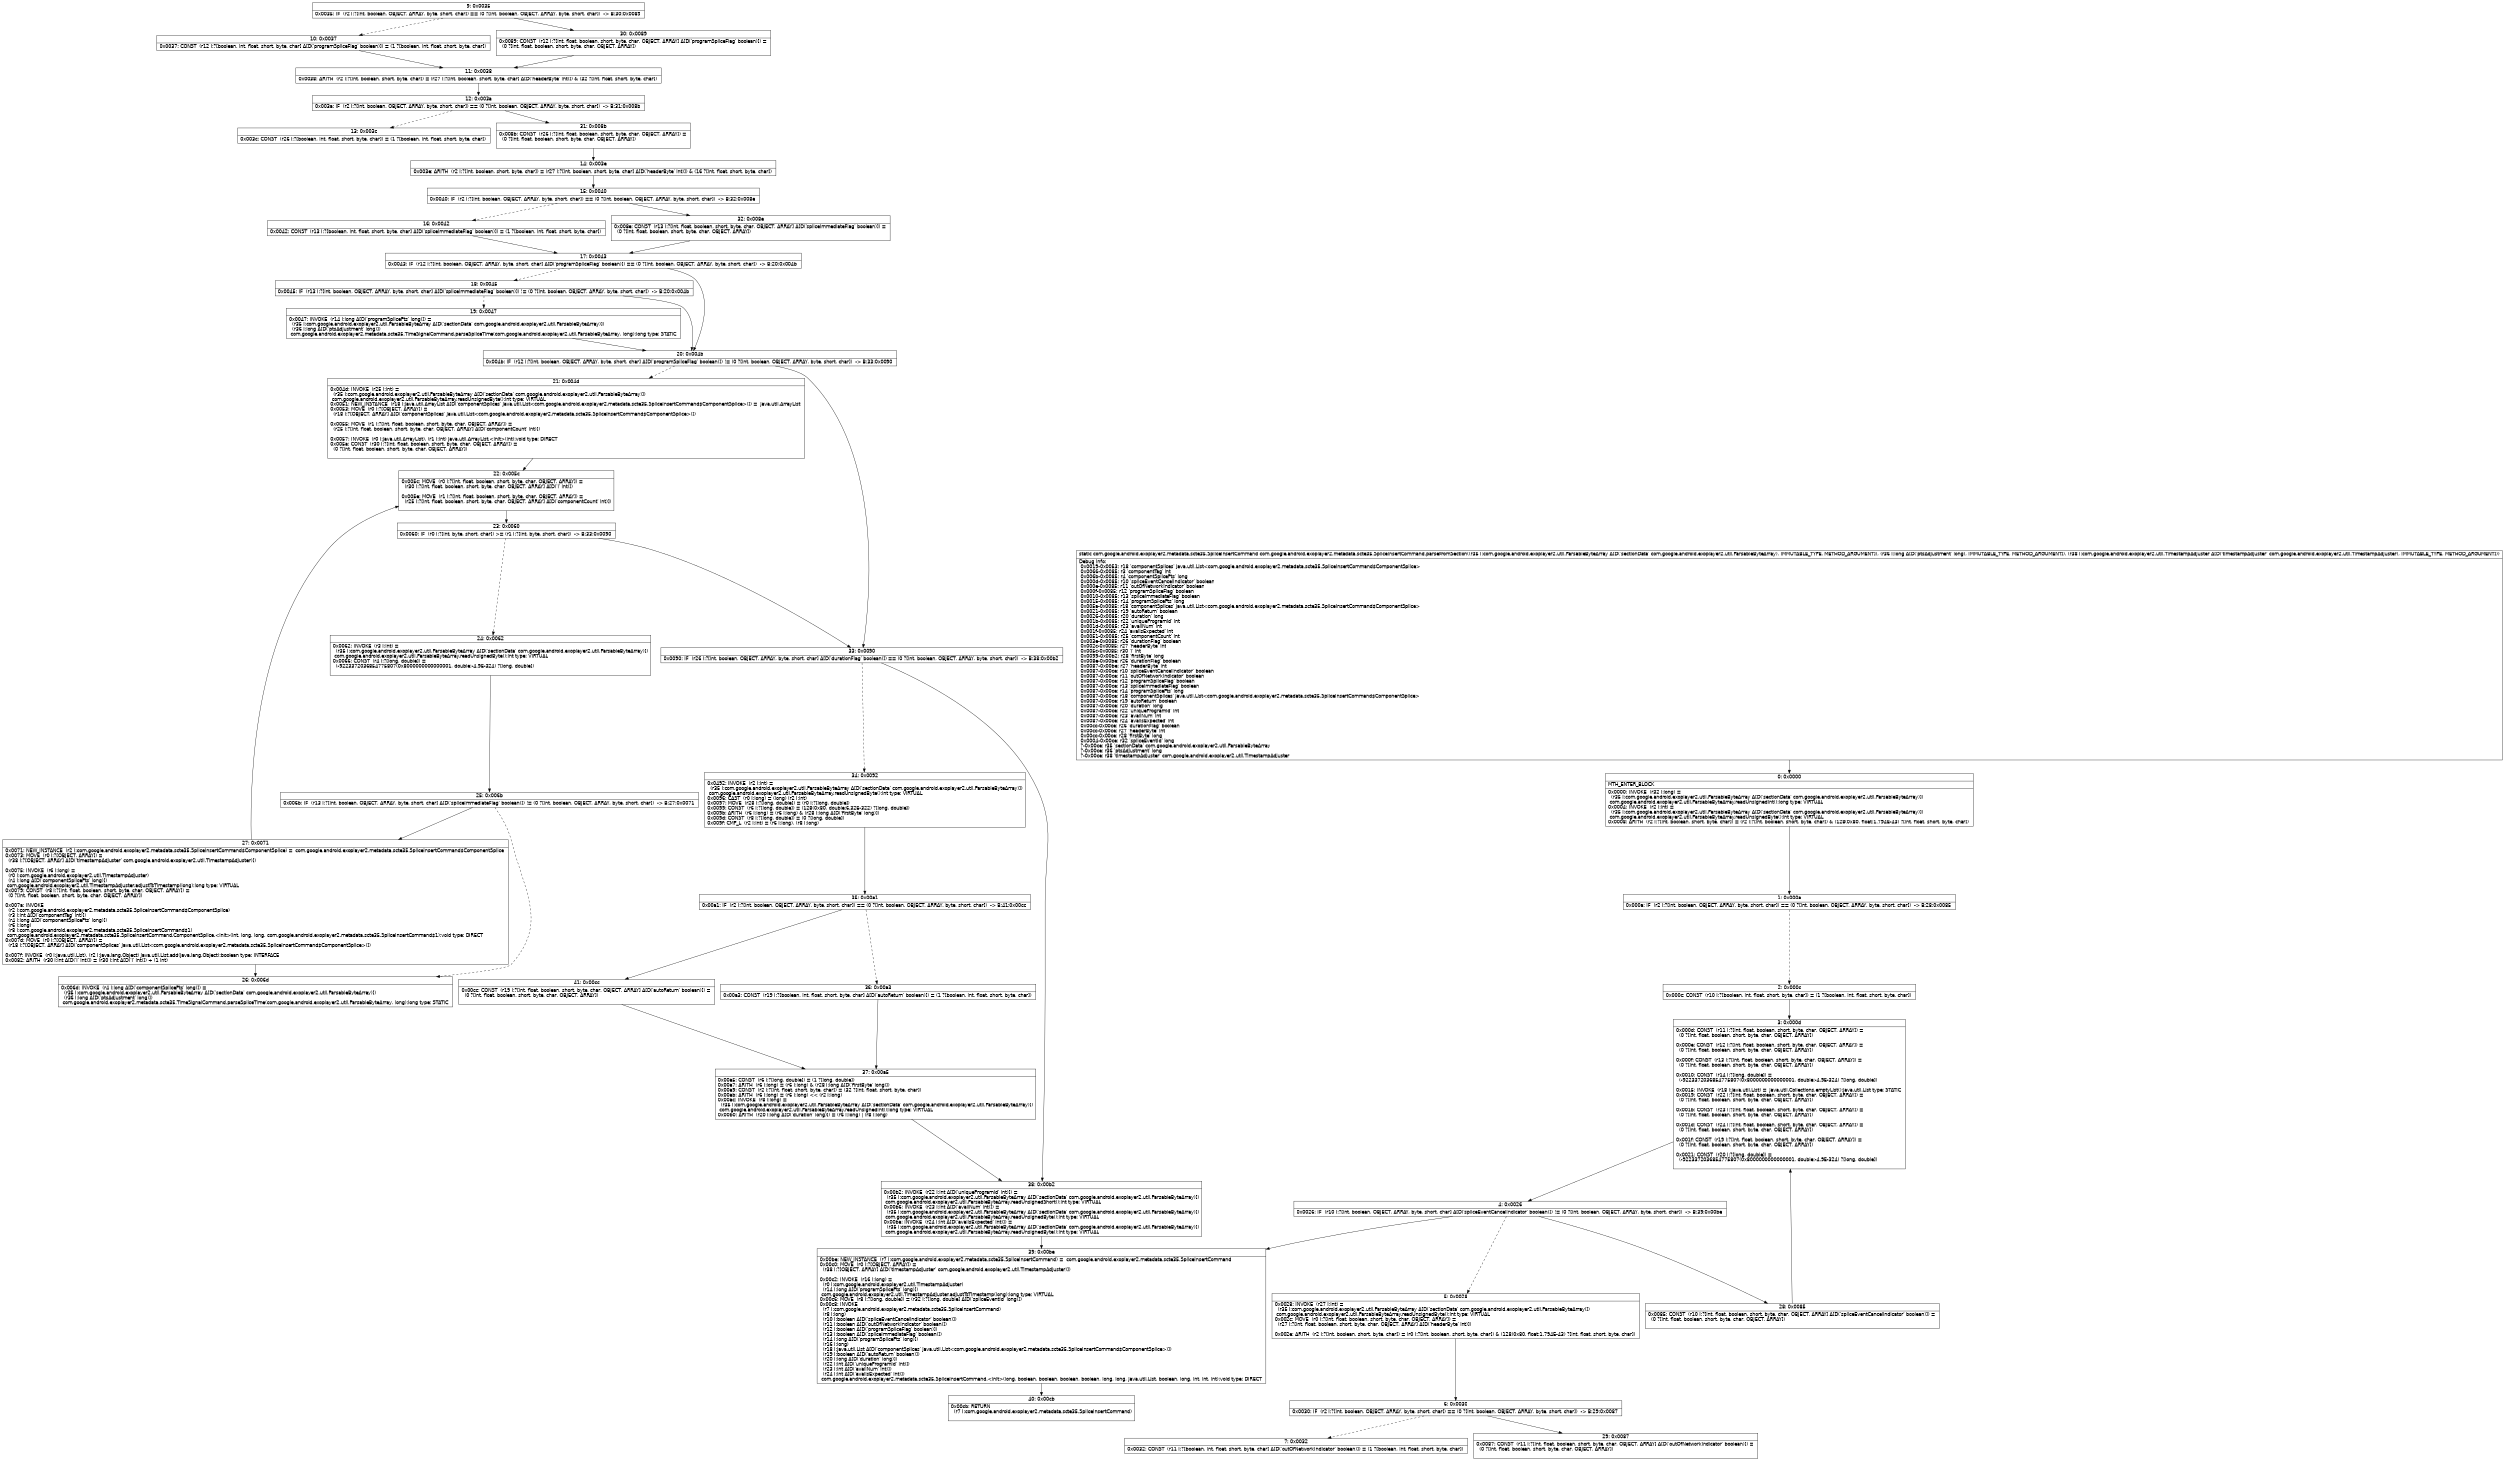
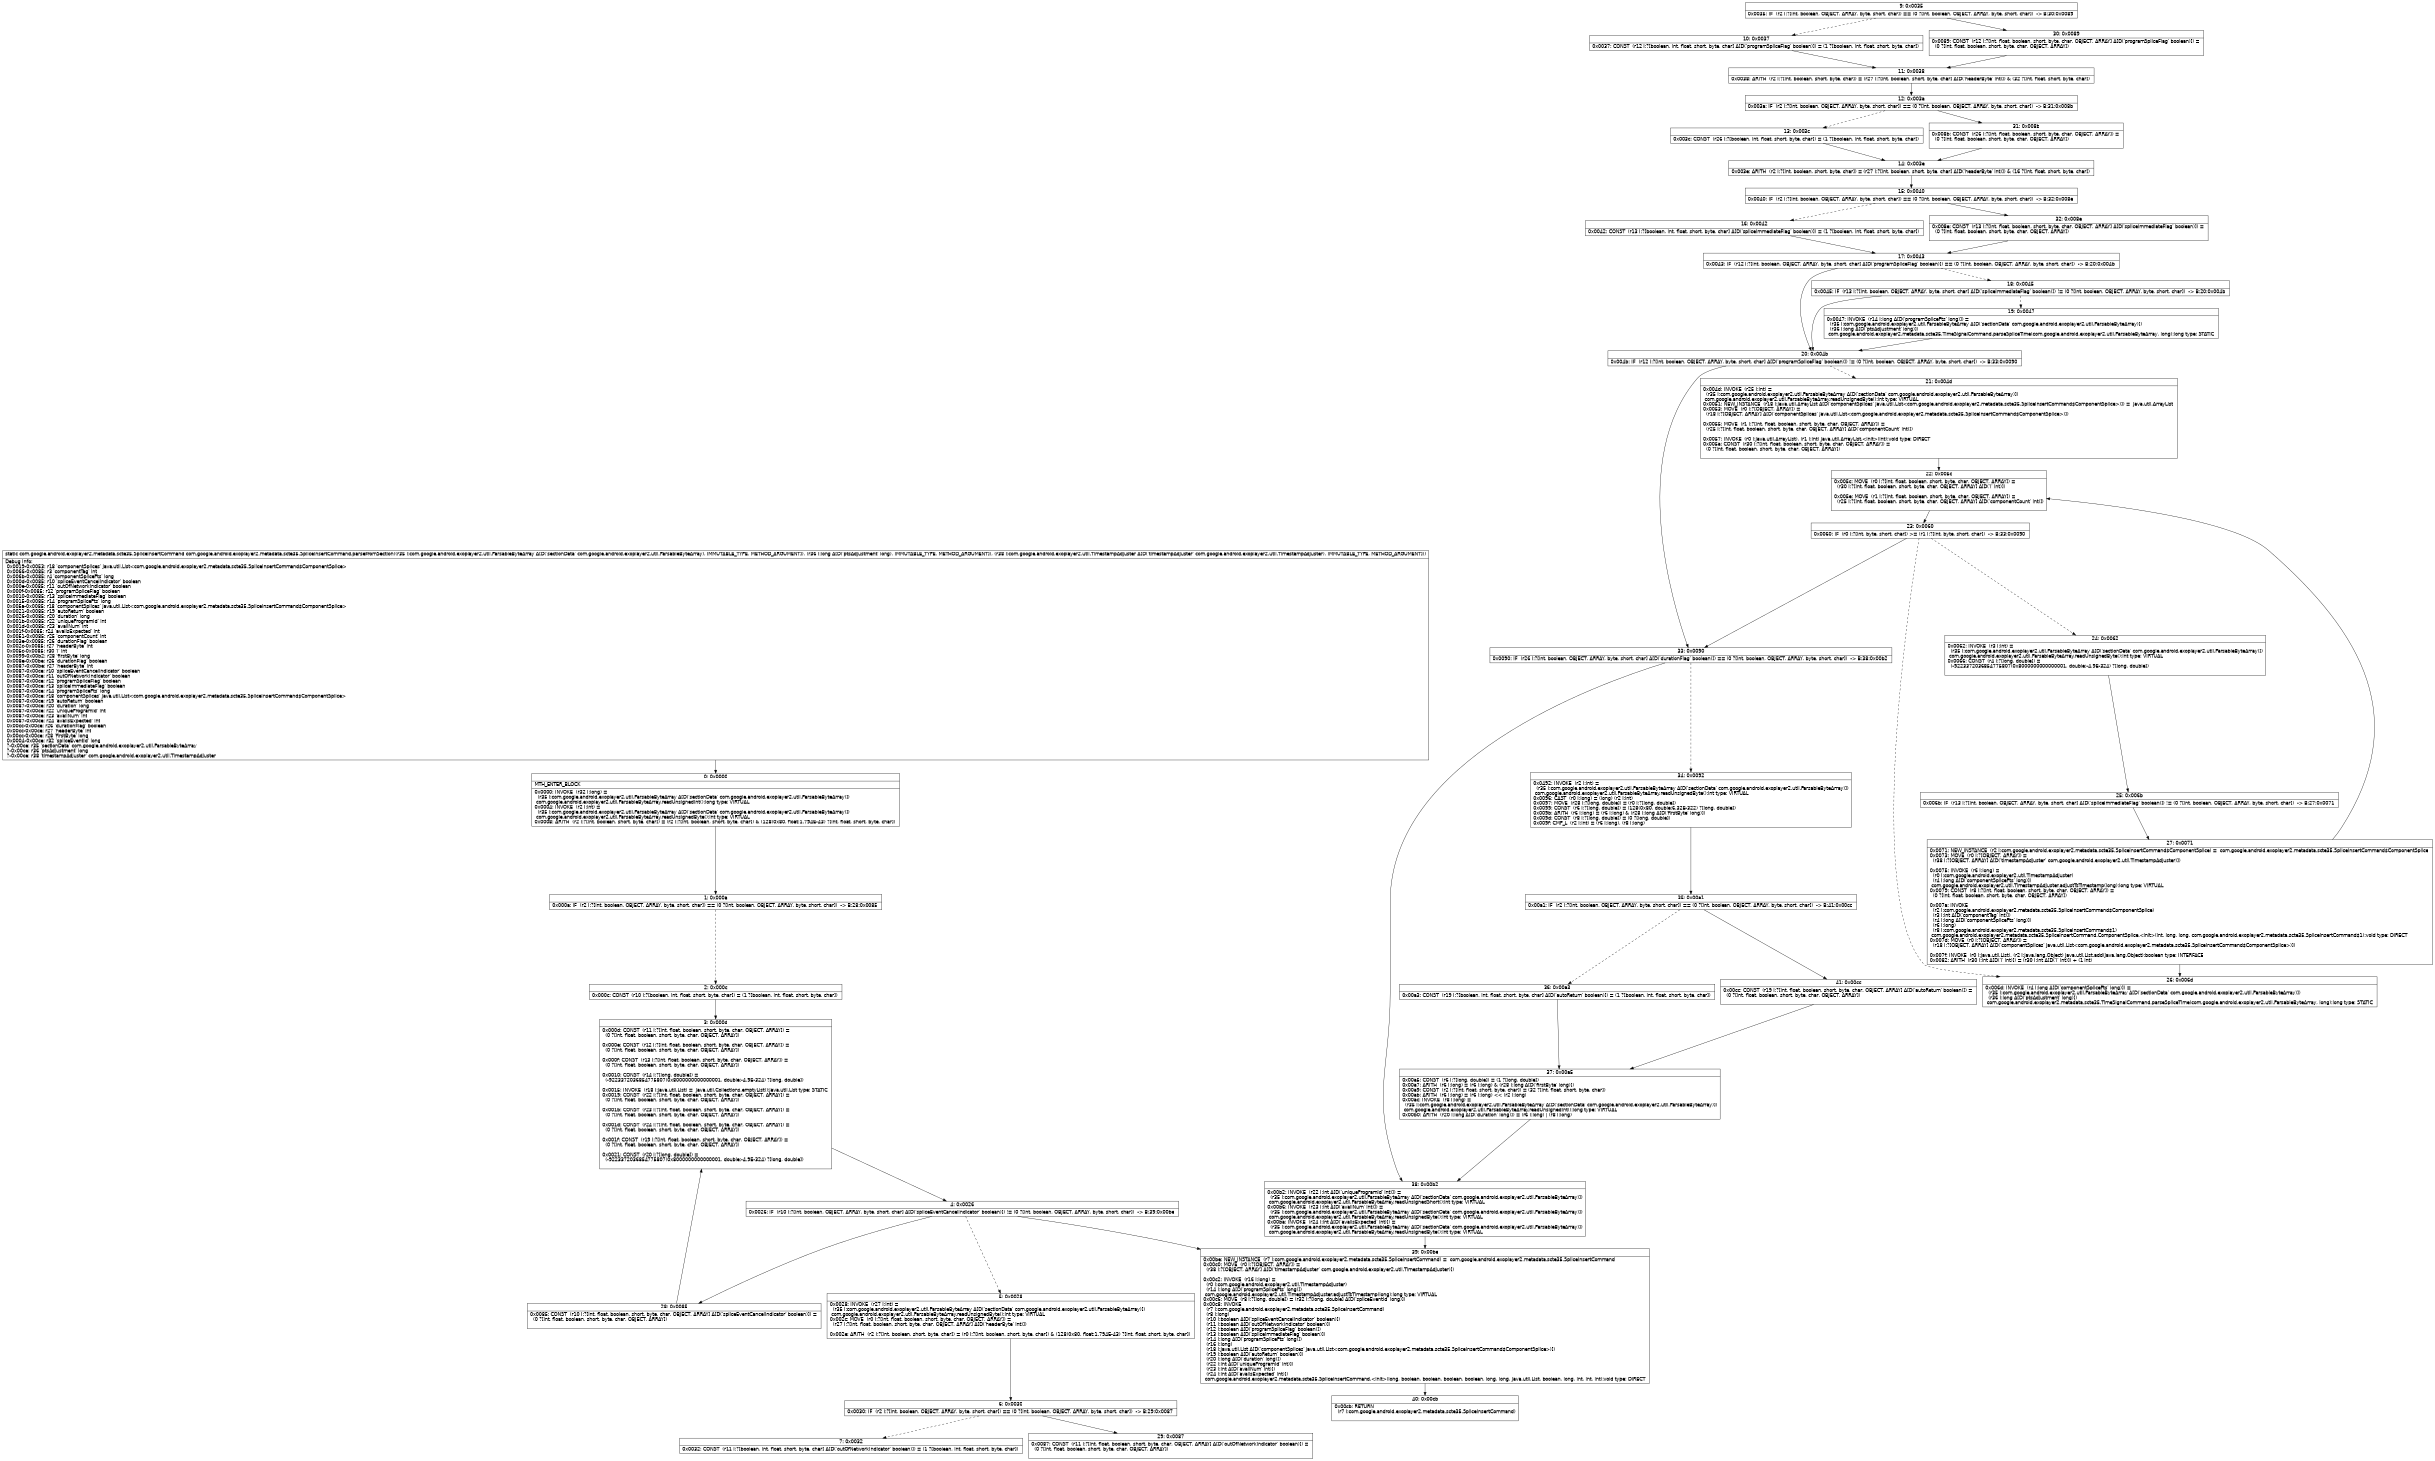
edge "13: 0x003c" -> "14: 0x003e": added
edge "25: 0x006b" -> "26: 0x006d": now "23: 0x0060" -> "26: 0x006d"
